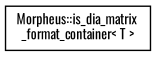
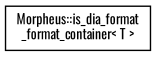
node "Morpheus::is_dia_matrix _format_container< T >": label "Morpheus::is_dia_matrix _format_container< T >" -> "Morpheus::is_dia_format _format_container< T >"
